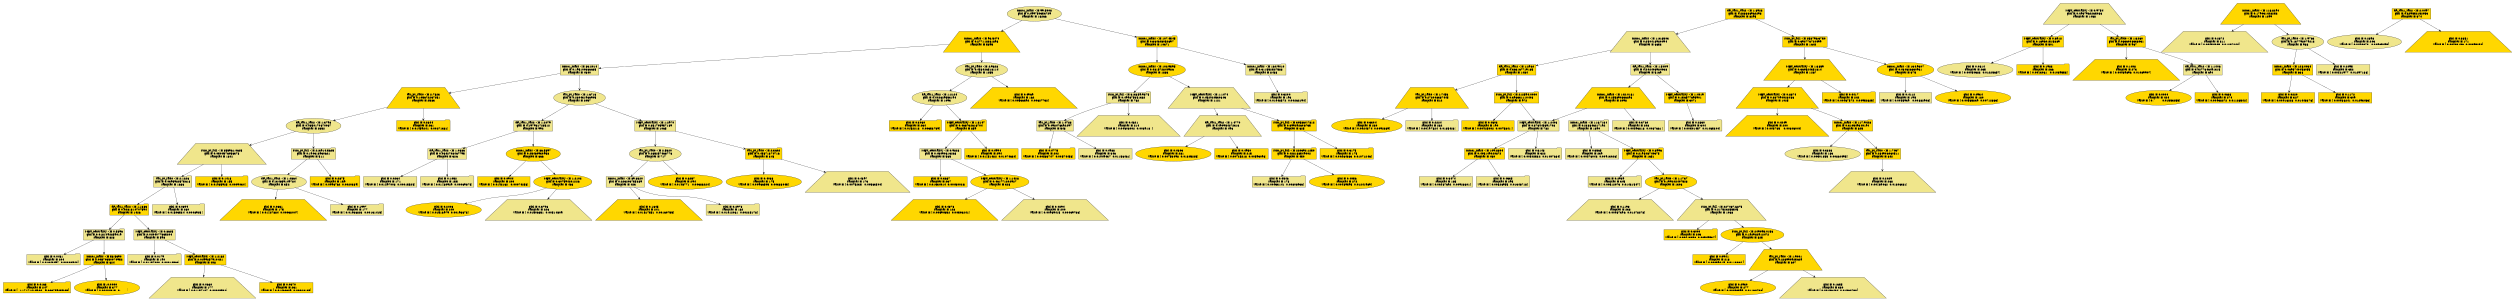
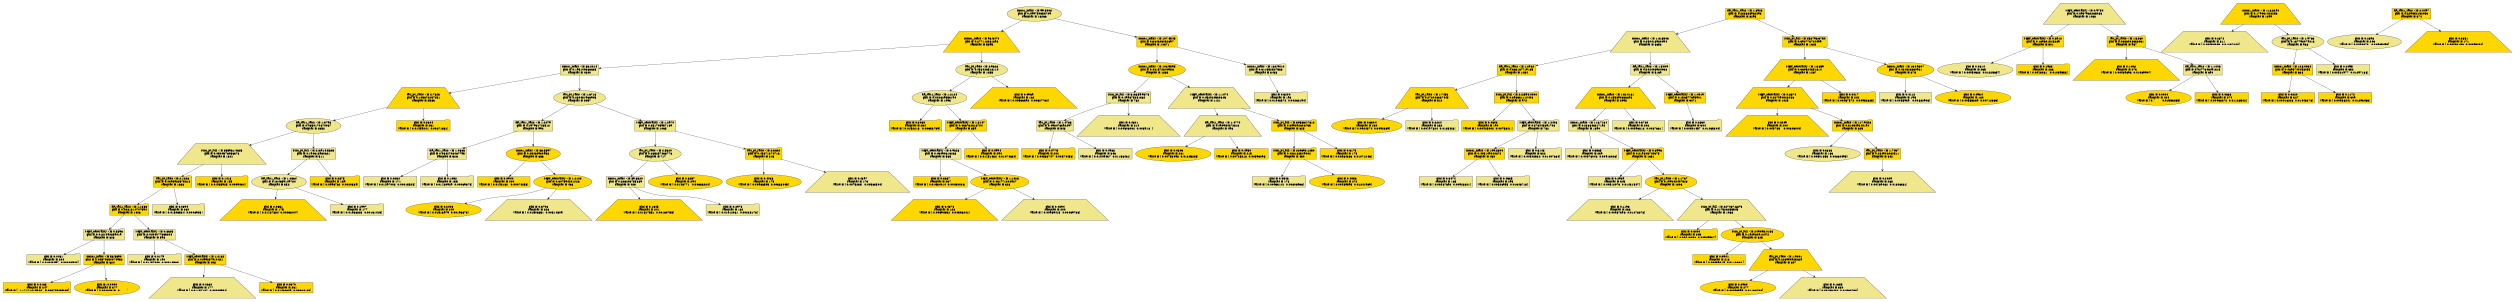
edge "mmc1_mass <= 142.0181 gini = 0.255890836898 samples = 2098" -> "MET_centrality <= 1.2406 gini = 0.376445691708 samples = 782": now "mmc1_mass <= 142.0181 gini = 0.255890836898 samples = 2098" -> "mmc1_mass <= 116.7134 gini = 0.238846217192 samples = 1890"
node "tau_pt_ratio <= 2.1226 gini = 0.0395982575618 samples = 1686": fillcolor khaki -> gold
